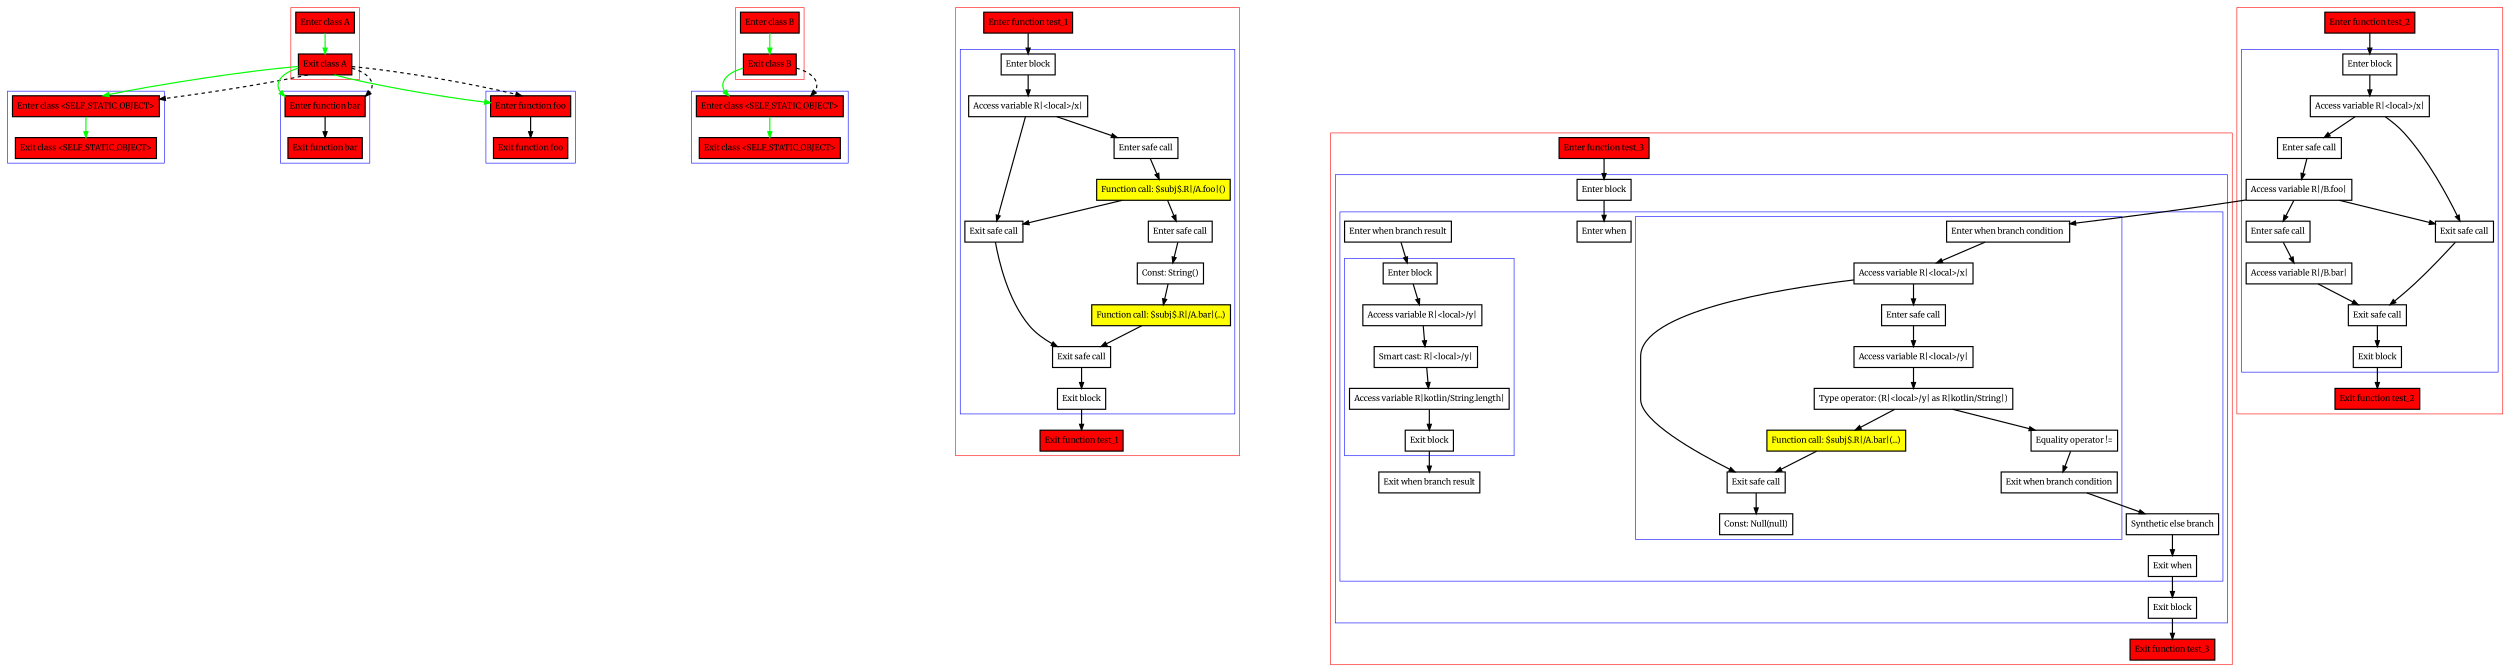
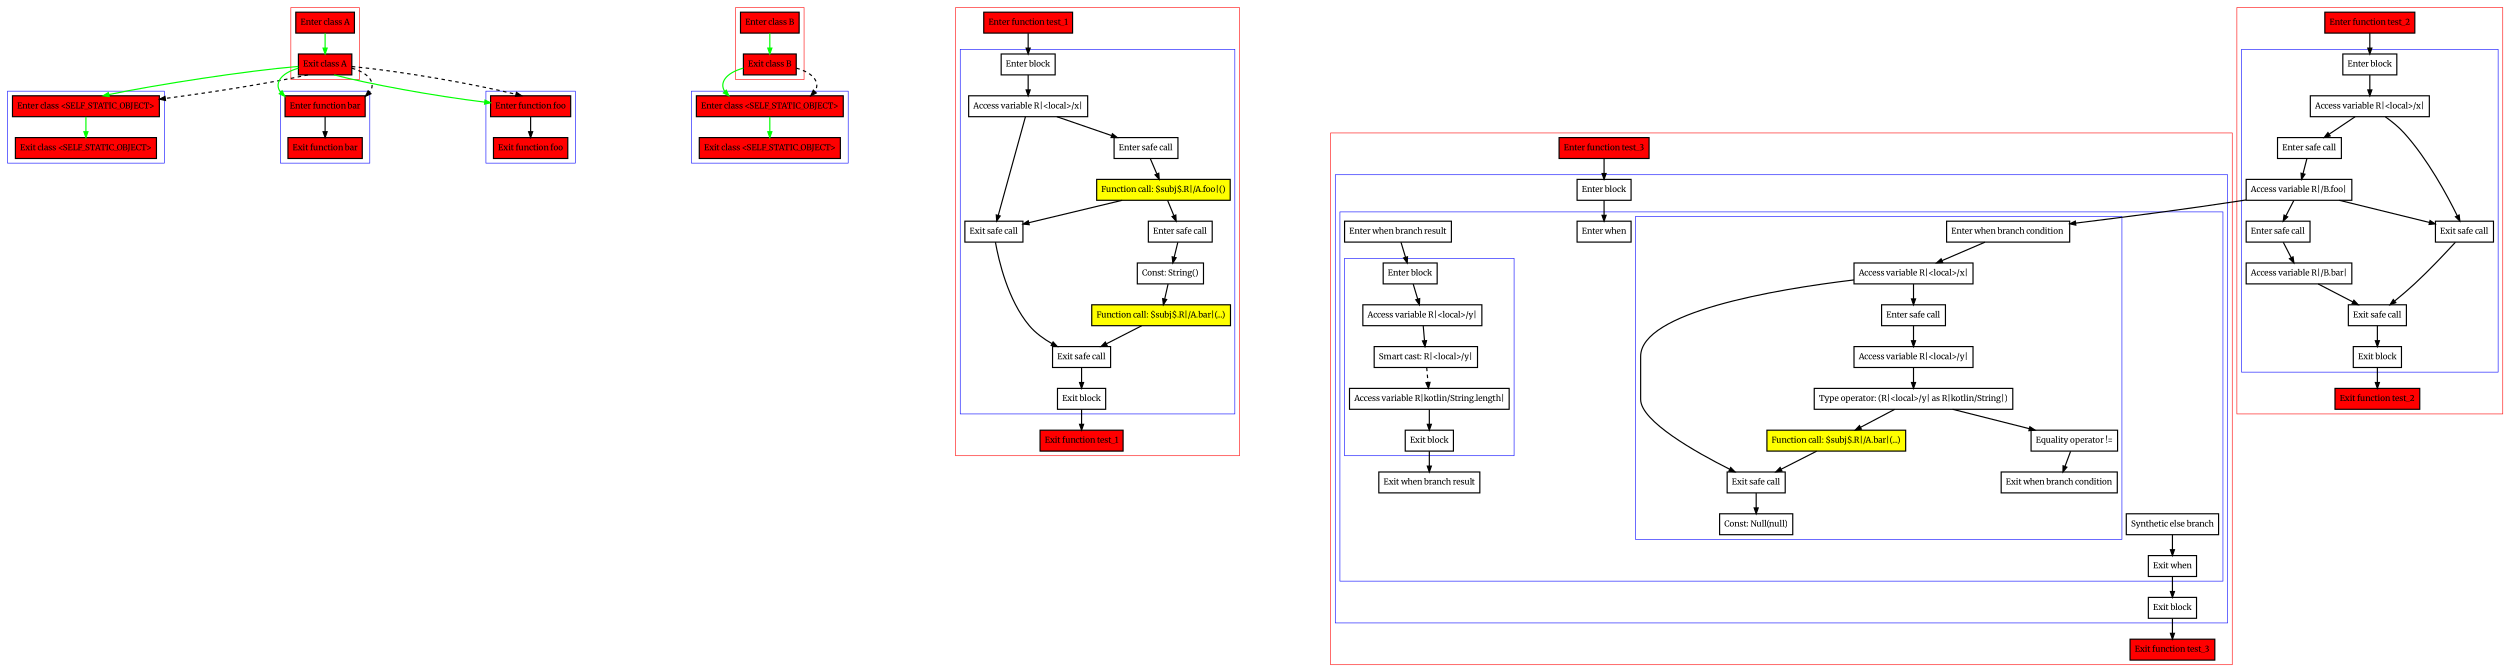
edge "Smart cast: R|<local>/y|" -> "Access variable R|kotlin/String.length|": style solid -> dashed
edge "Exit when branch condition" -> "Synthetic else branch": removed
